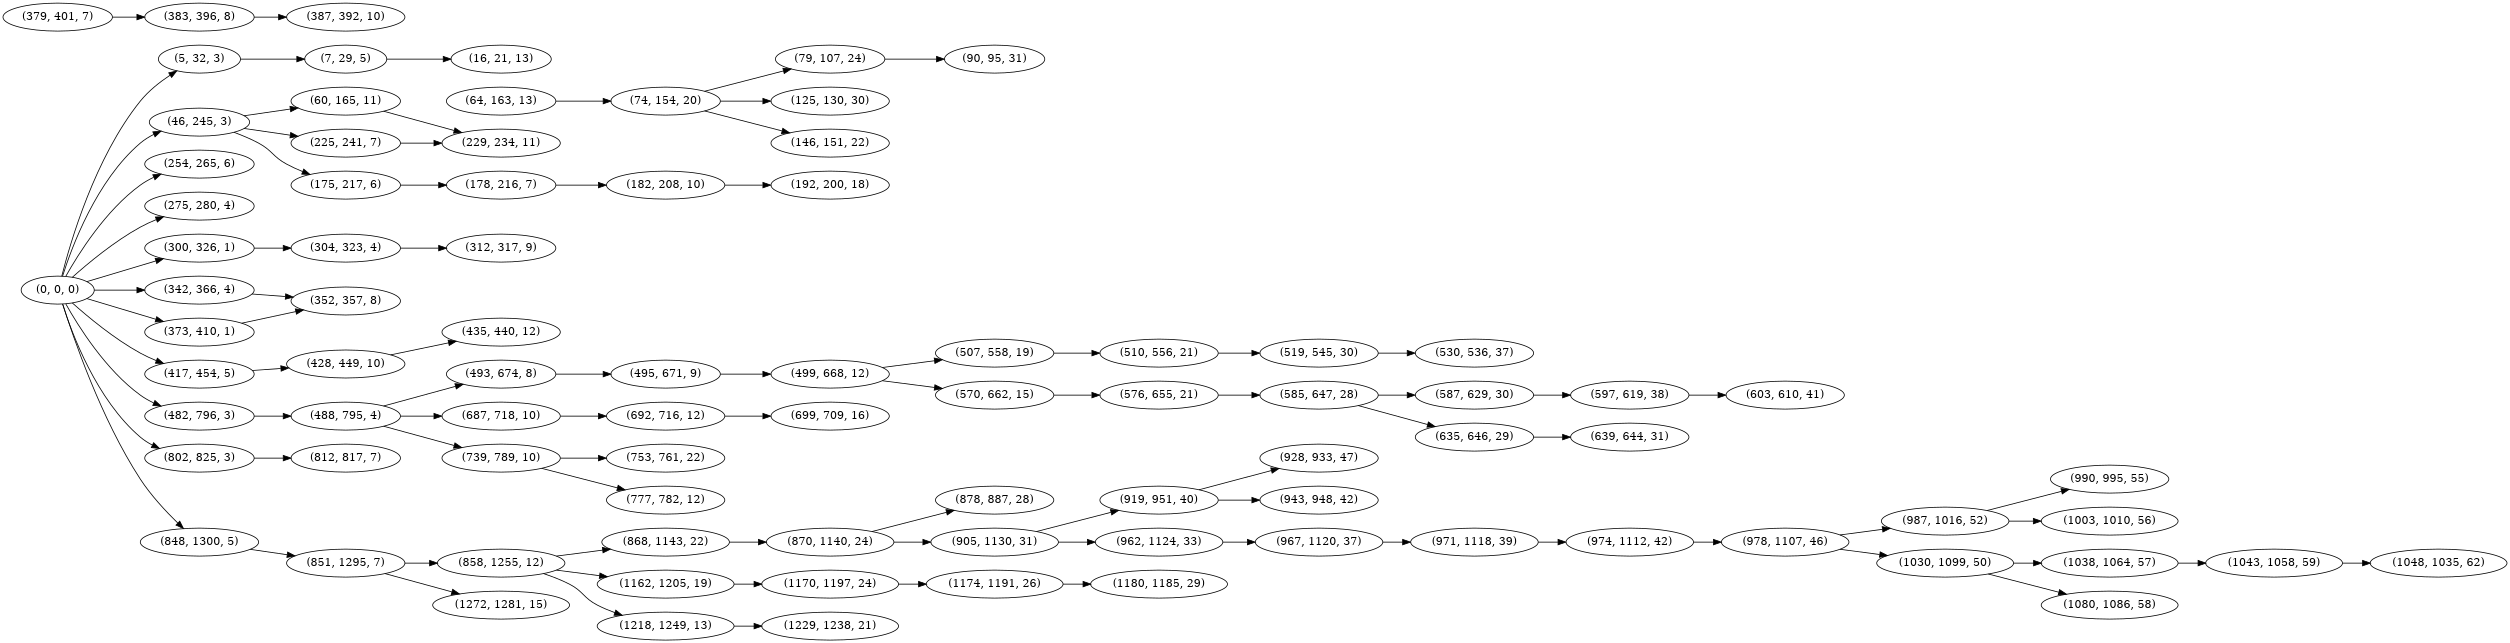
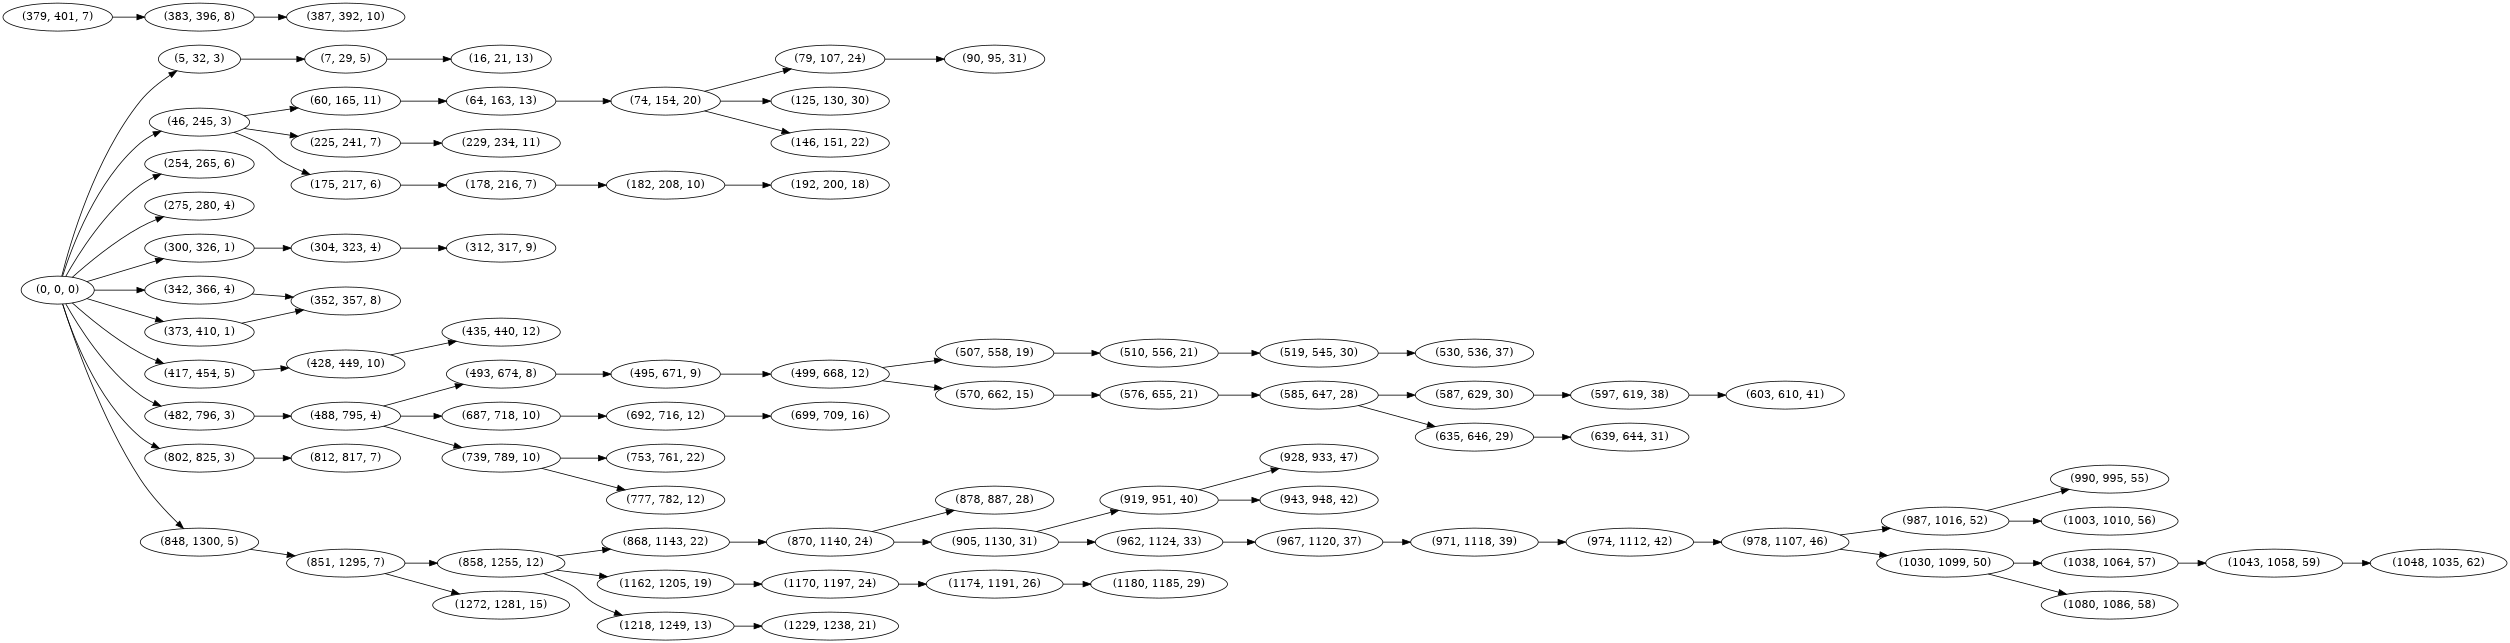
edge "(60, 165, 11)" -> "(229, 234, 11)": now "(60, 165, 11)" -> "(64, 163, 13)"
